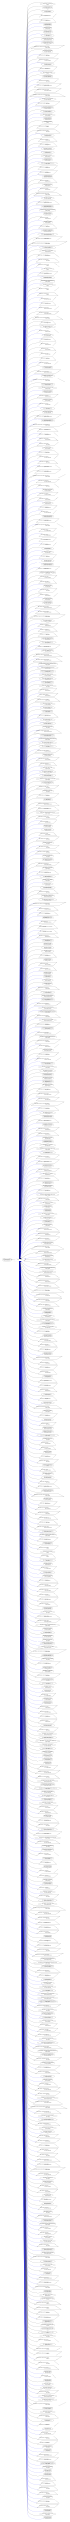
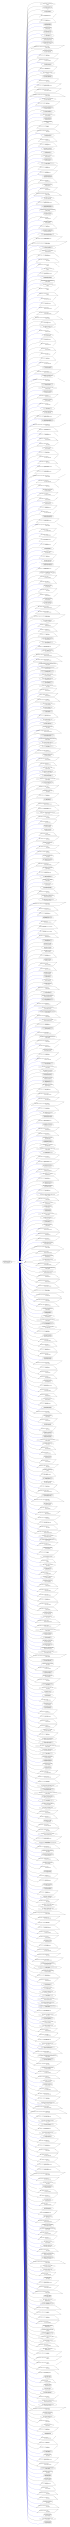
node "plotly.validators.layout.xaxis. ShowlineValidator": added
